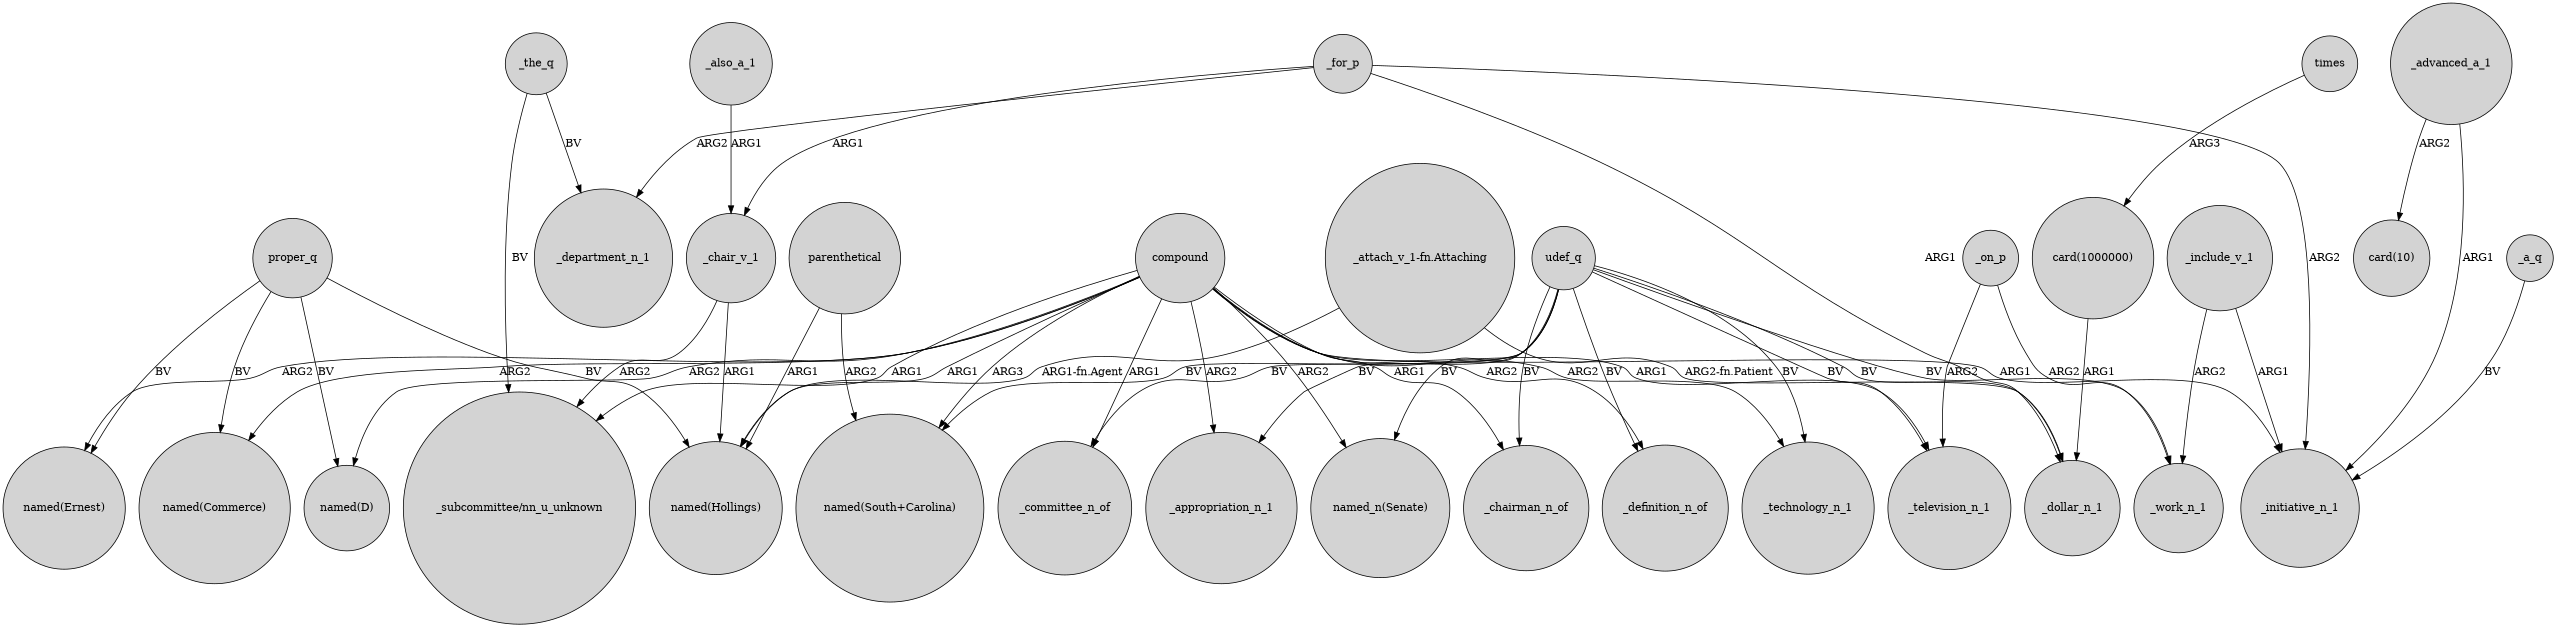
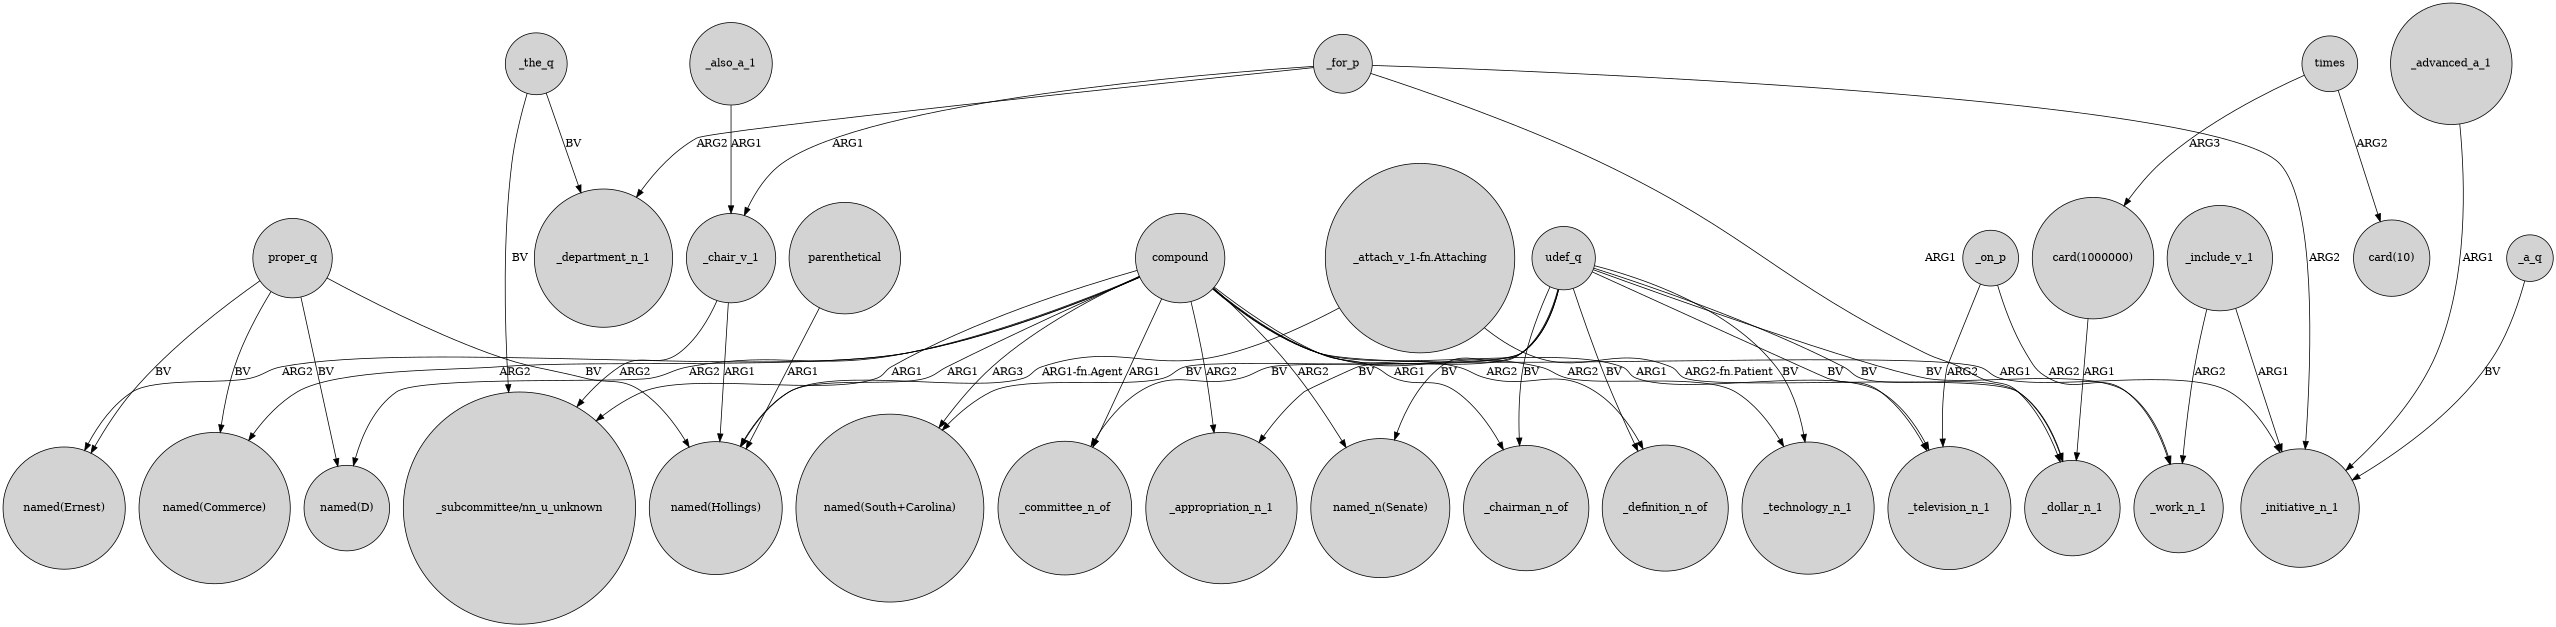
edge "_advanced_a_1" -> "card(10)": now "times" -> "card(10)"
edge "parenthetical" -> "named(South+Carolina)": removed, label "ARG2"
